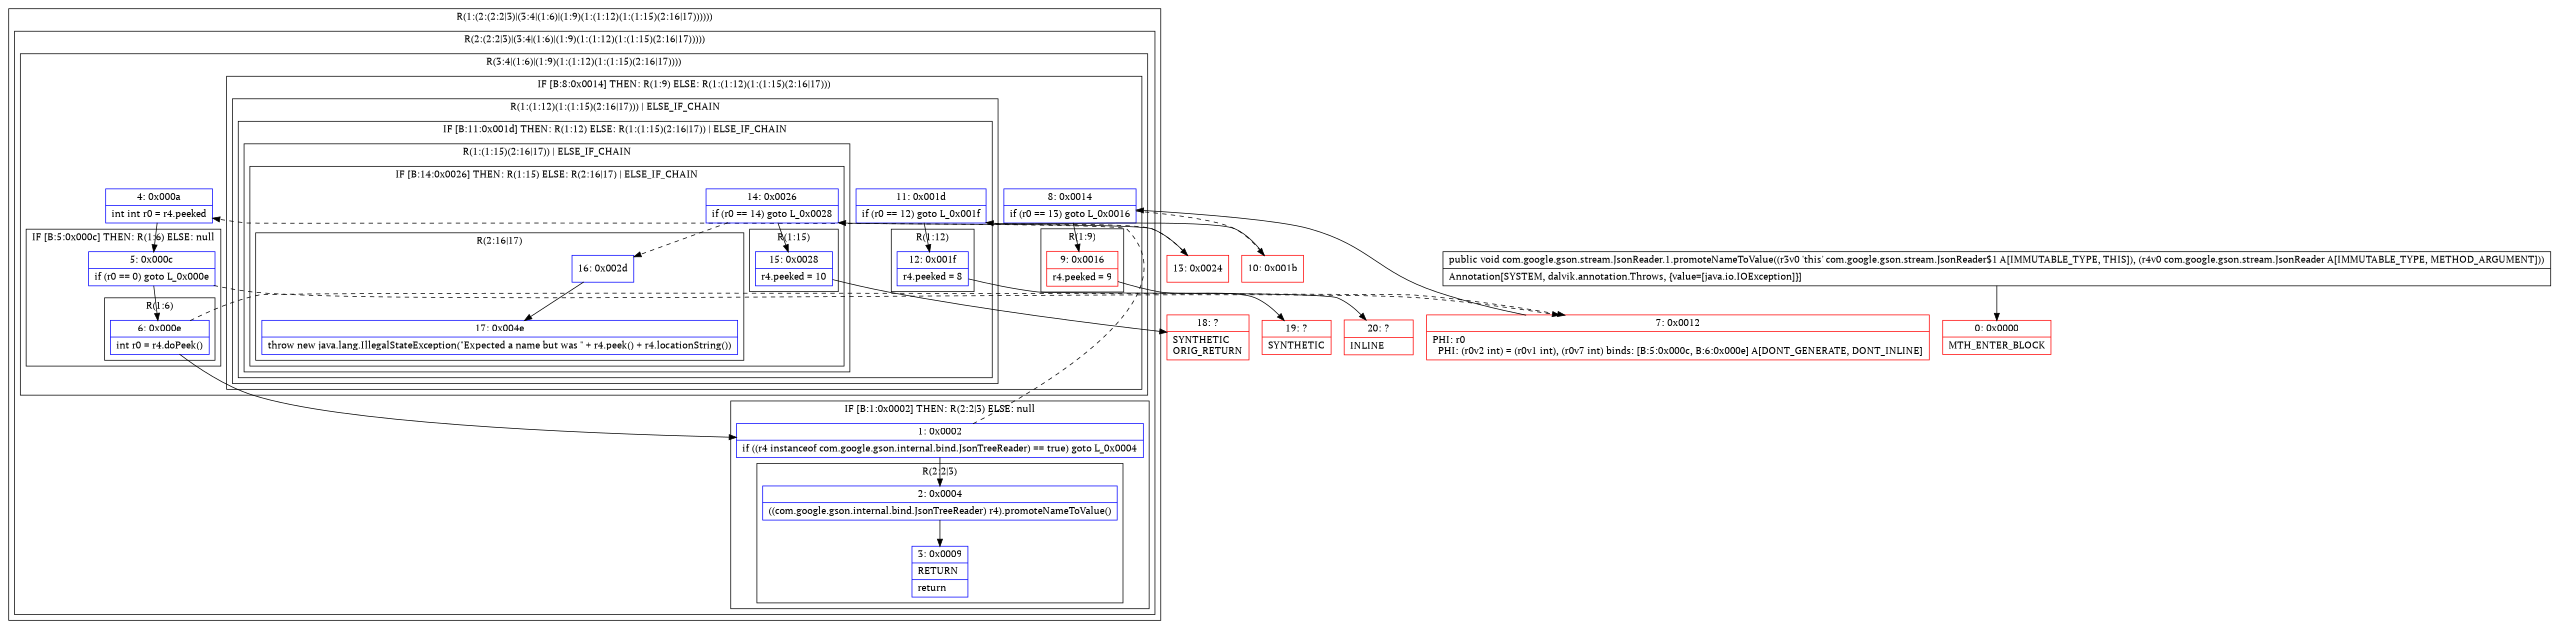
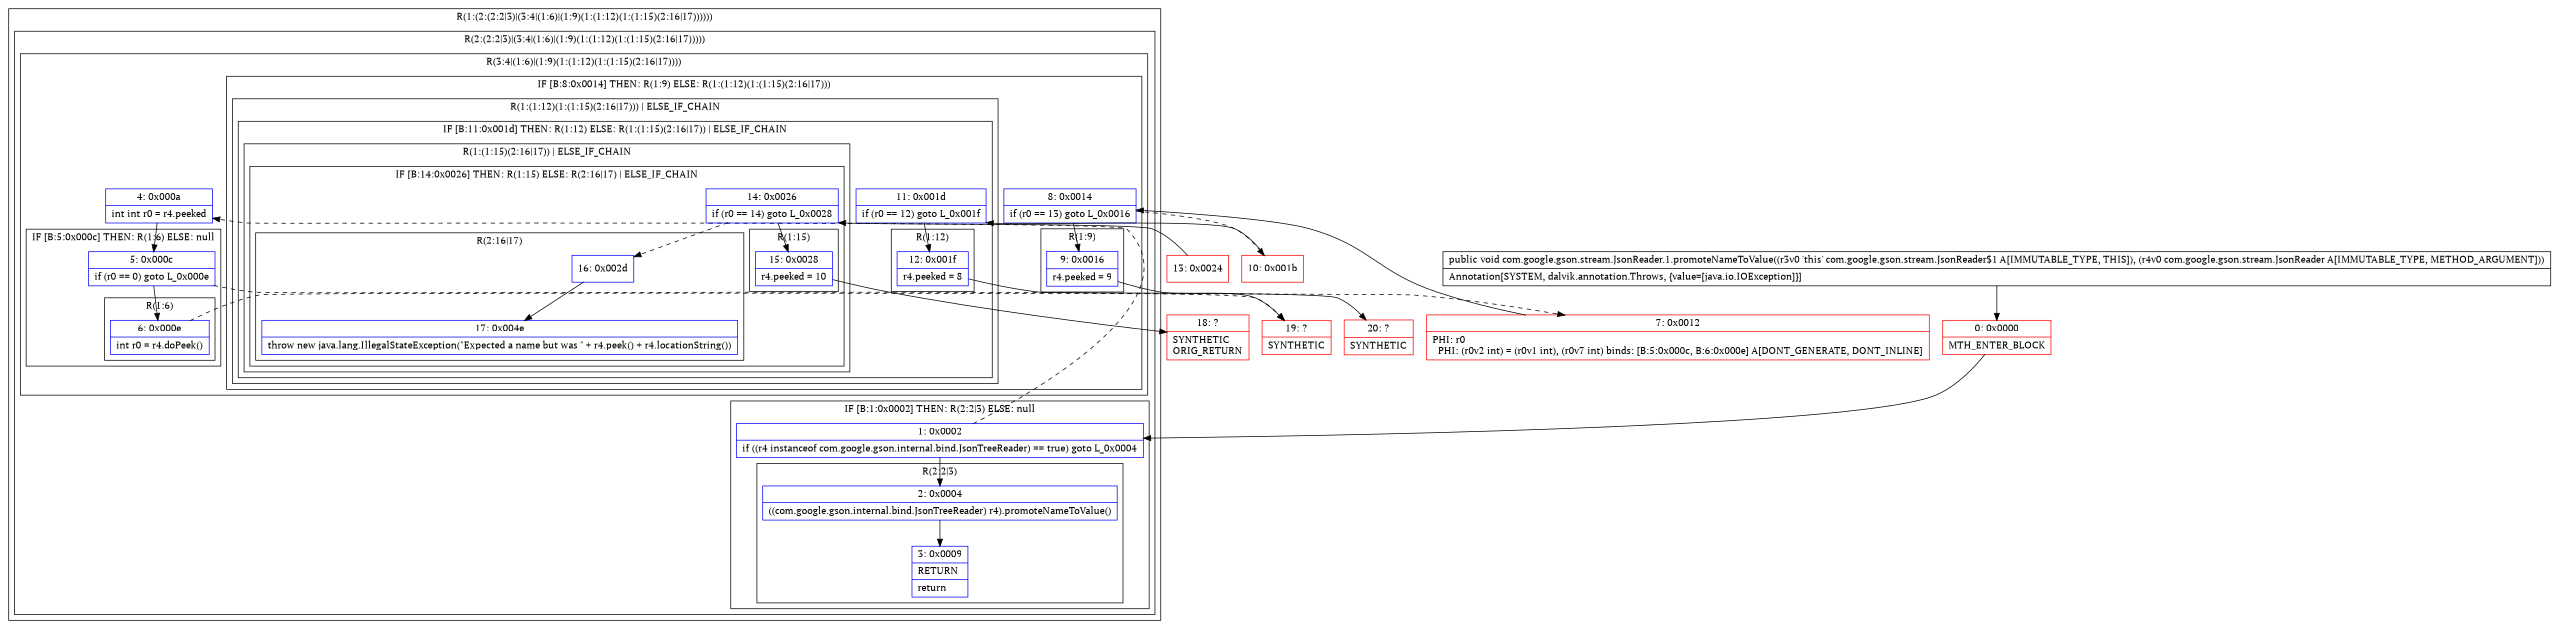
edge "11: 0x001d" -> "13: 0x0024": removed
node "9: 0x0016": color red -> blue
edge "5: 0x000c" -> "7: 0x0012": now "5: 0x000c" -> "19: ?"
node "20: ?": text "INLINE" -> "SYNTHETIC"
edge "6: 0x000e" -> "1: 0x0002": now "0: 0x0000" -> "1: 0x0002"
